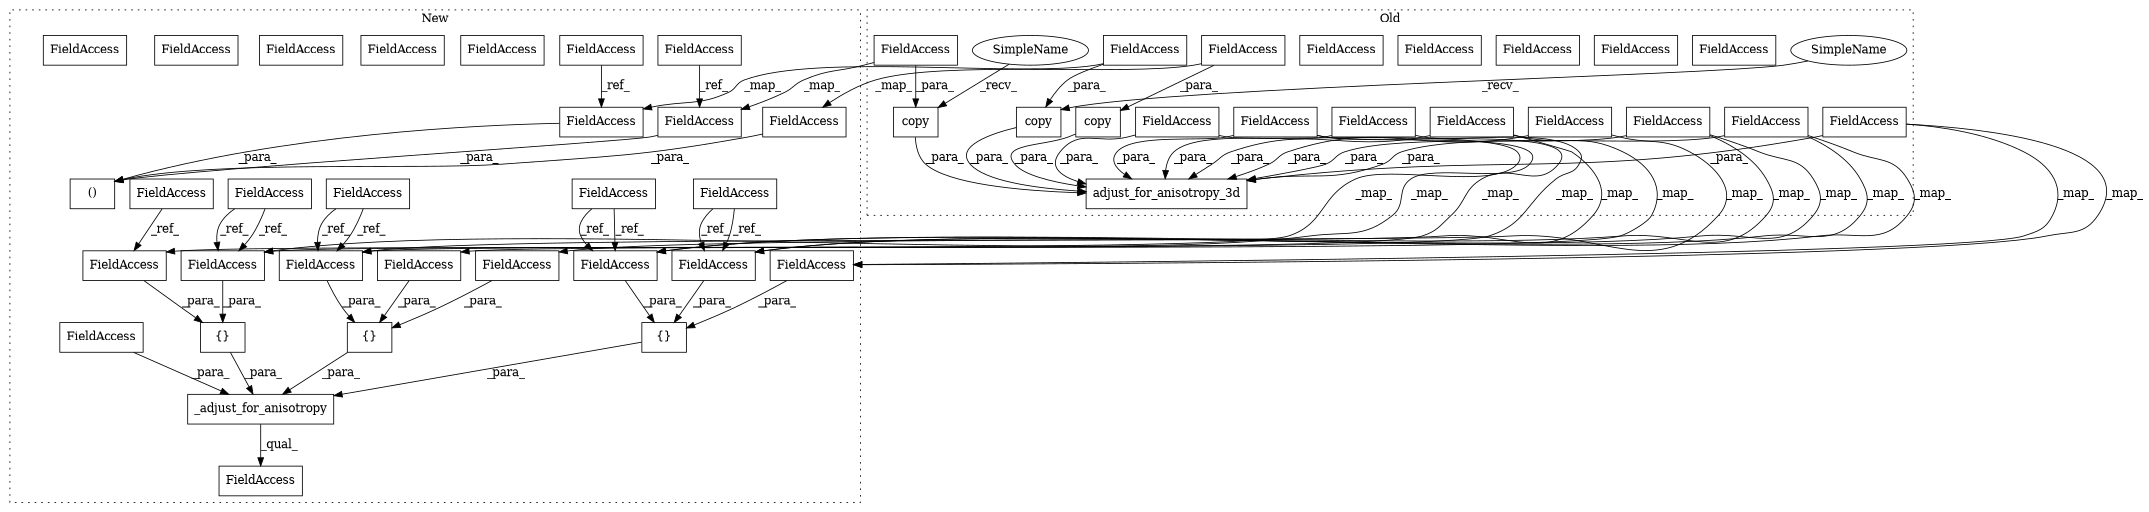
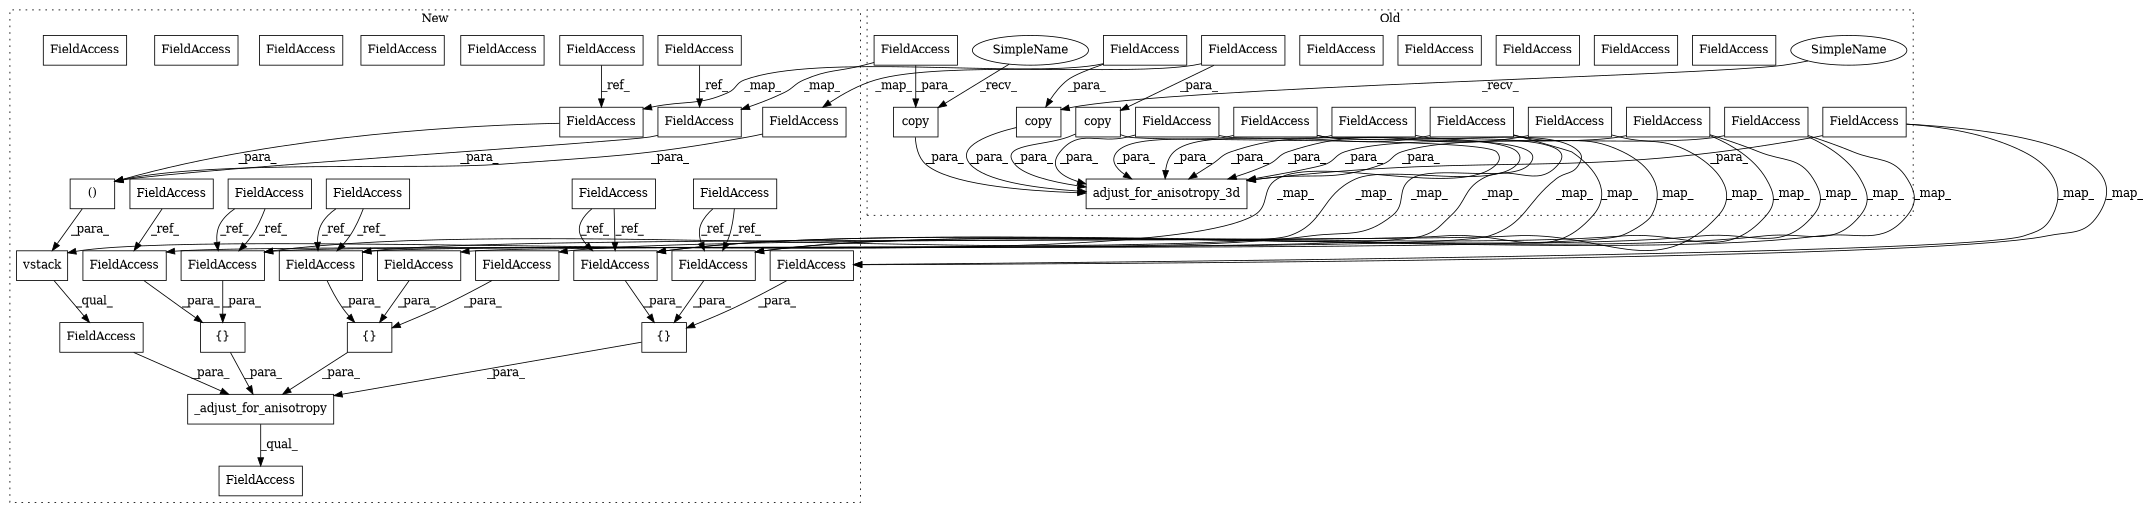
node "vstack": added
